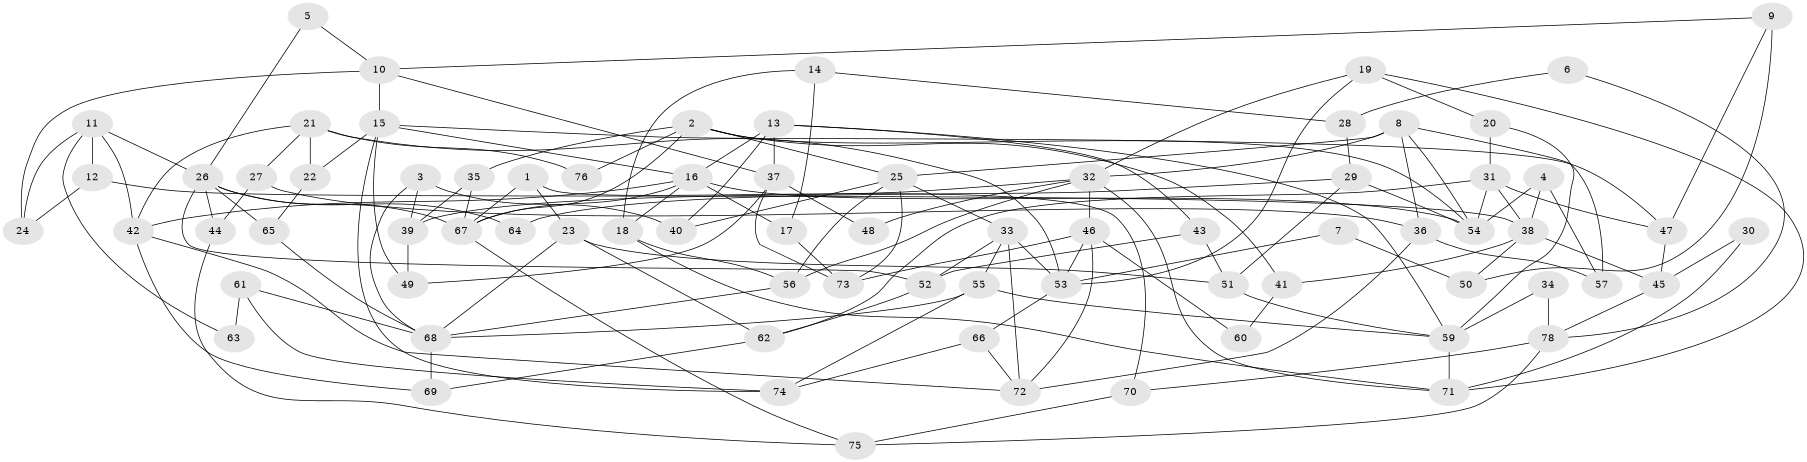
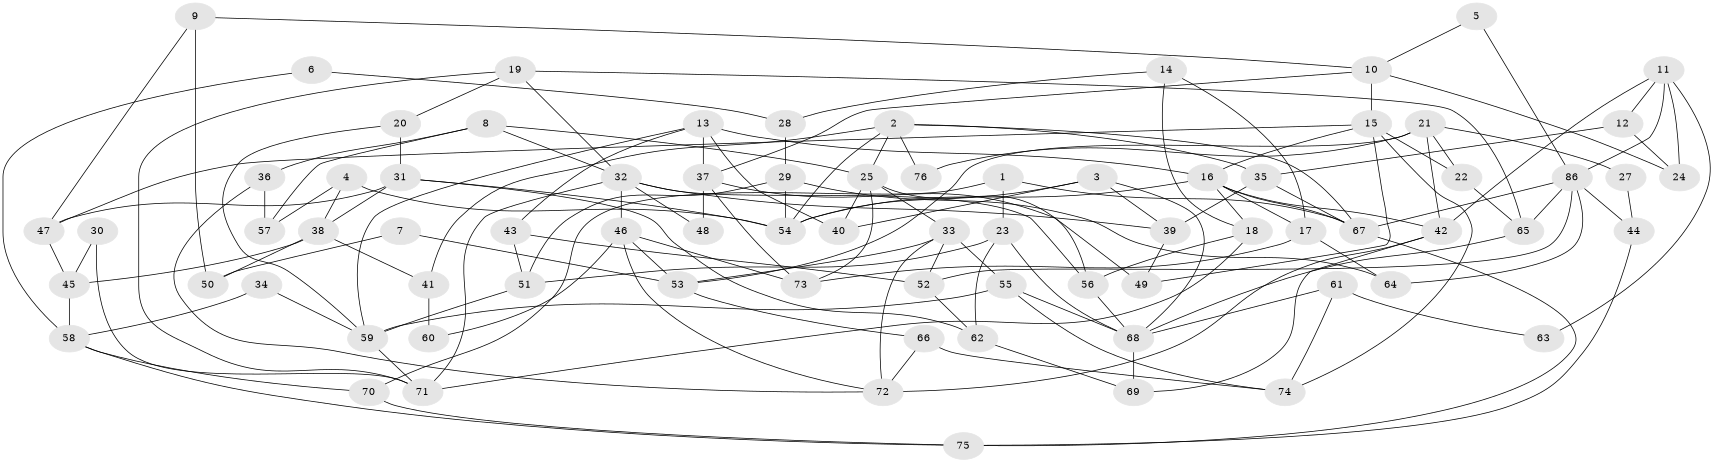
edge "8" -- "54": now "3" -- "54"
node "26": label "26" -> "86"
edge "12" -- "38": now "12" -- "35"
edge "27" -- "36": removed
edge "19" -- "53": now "19" -- "65"
edge "17" -- "64": added
node "78": label "78" -> "58"
